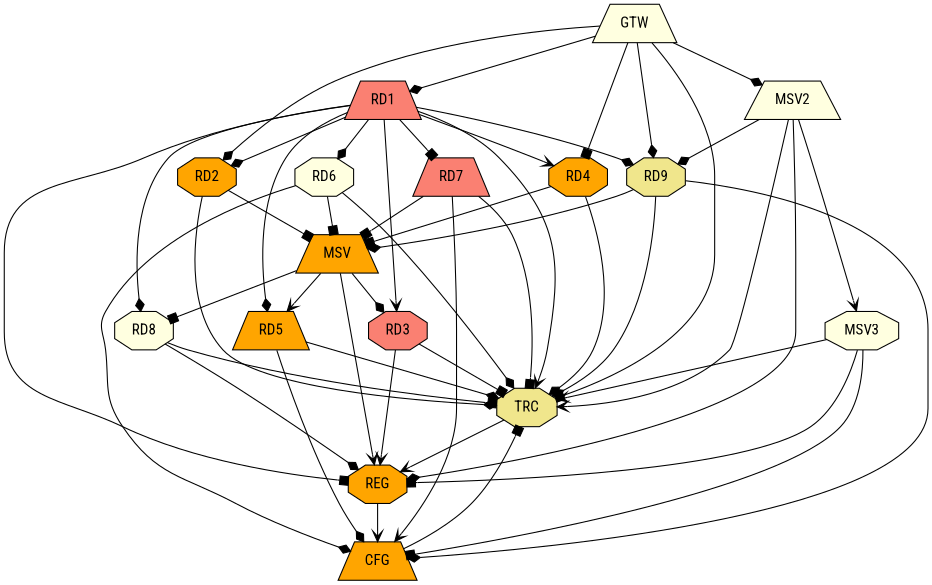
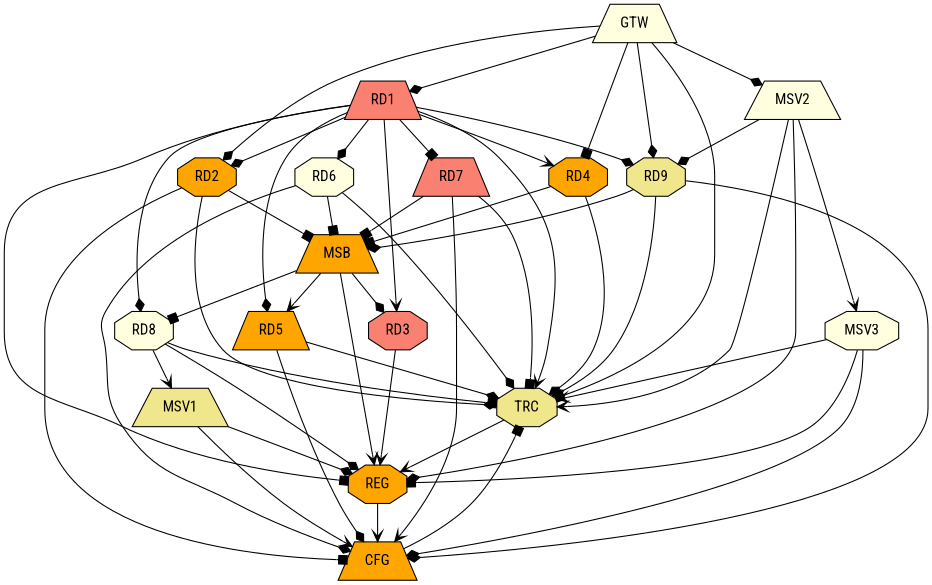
node "MSV": label "MSV" -> "MSB"
edge "RD3" -> "TRC": removed
node "MSV1": added
edge "RD2" -> "CFG": added
edge "MSV3" -> "CFG": arrowhead box -> diamond
